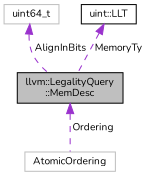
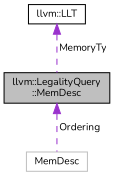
node "uint64_t": removed
node "uint::LLT": label "uint::LLT" -> "llvm::LLT"
node "AtomicOrdering": label "AtomicOrdering" -> "MemDesc"
